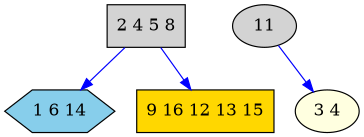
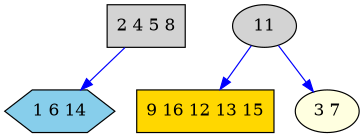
edge "2 4 5 8" -> "9 16 12 13 15": now "11" -> "9 16 12 13 15"
node "3 4": label "3 4" -> "3 7"
